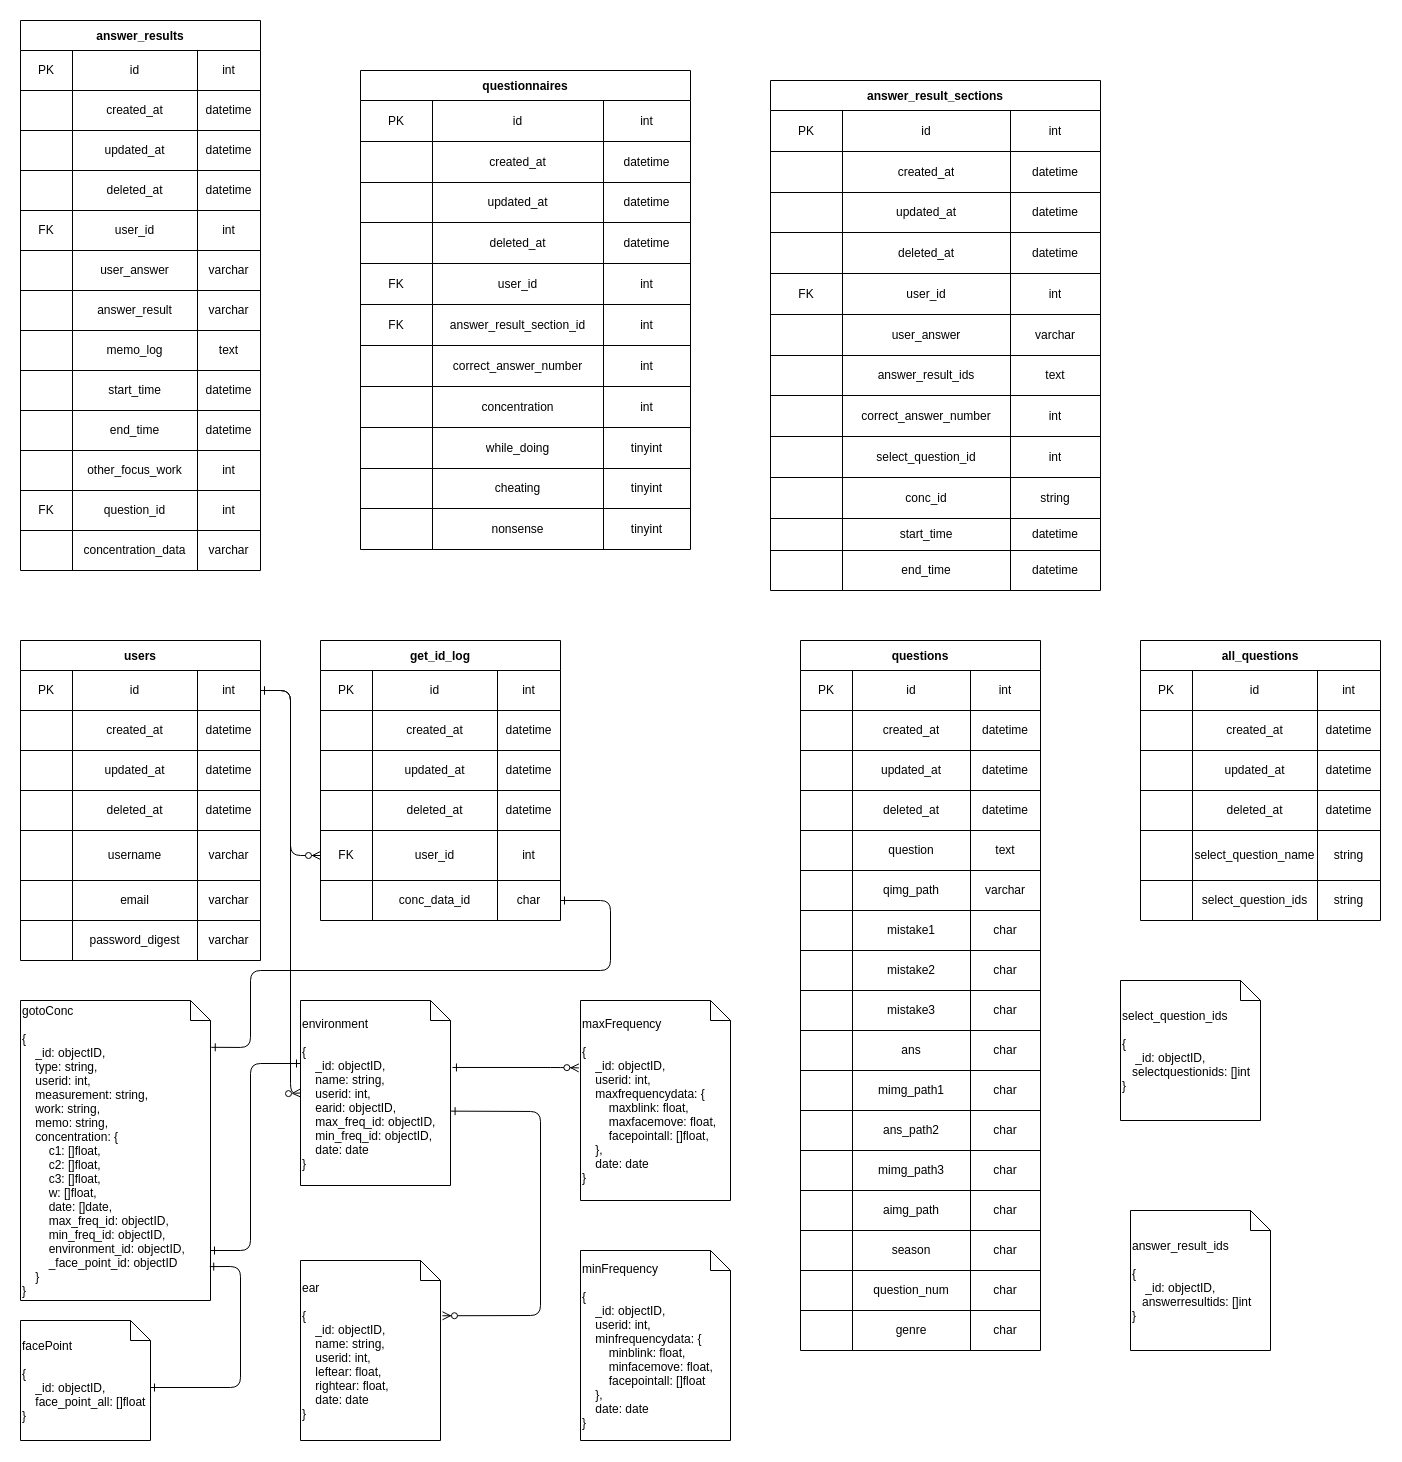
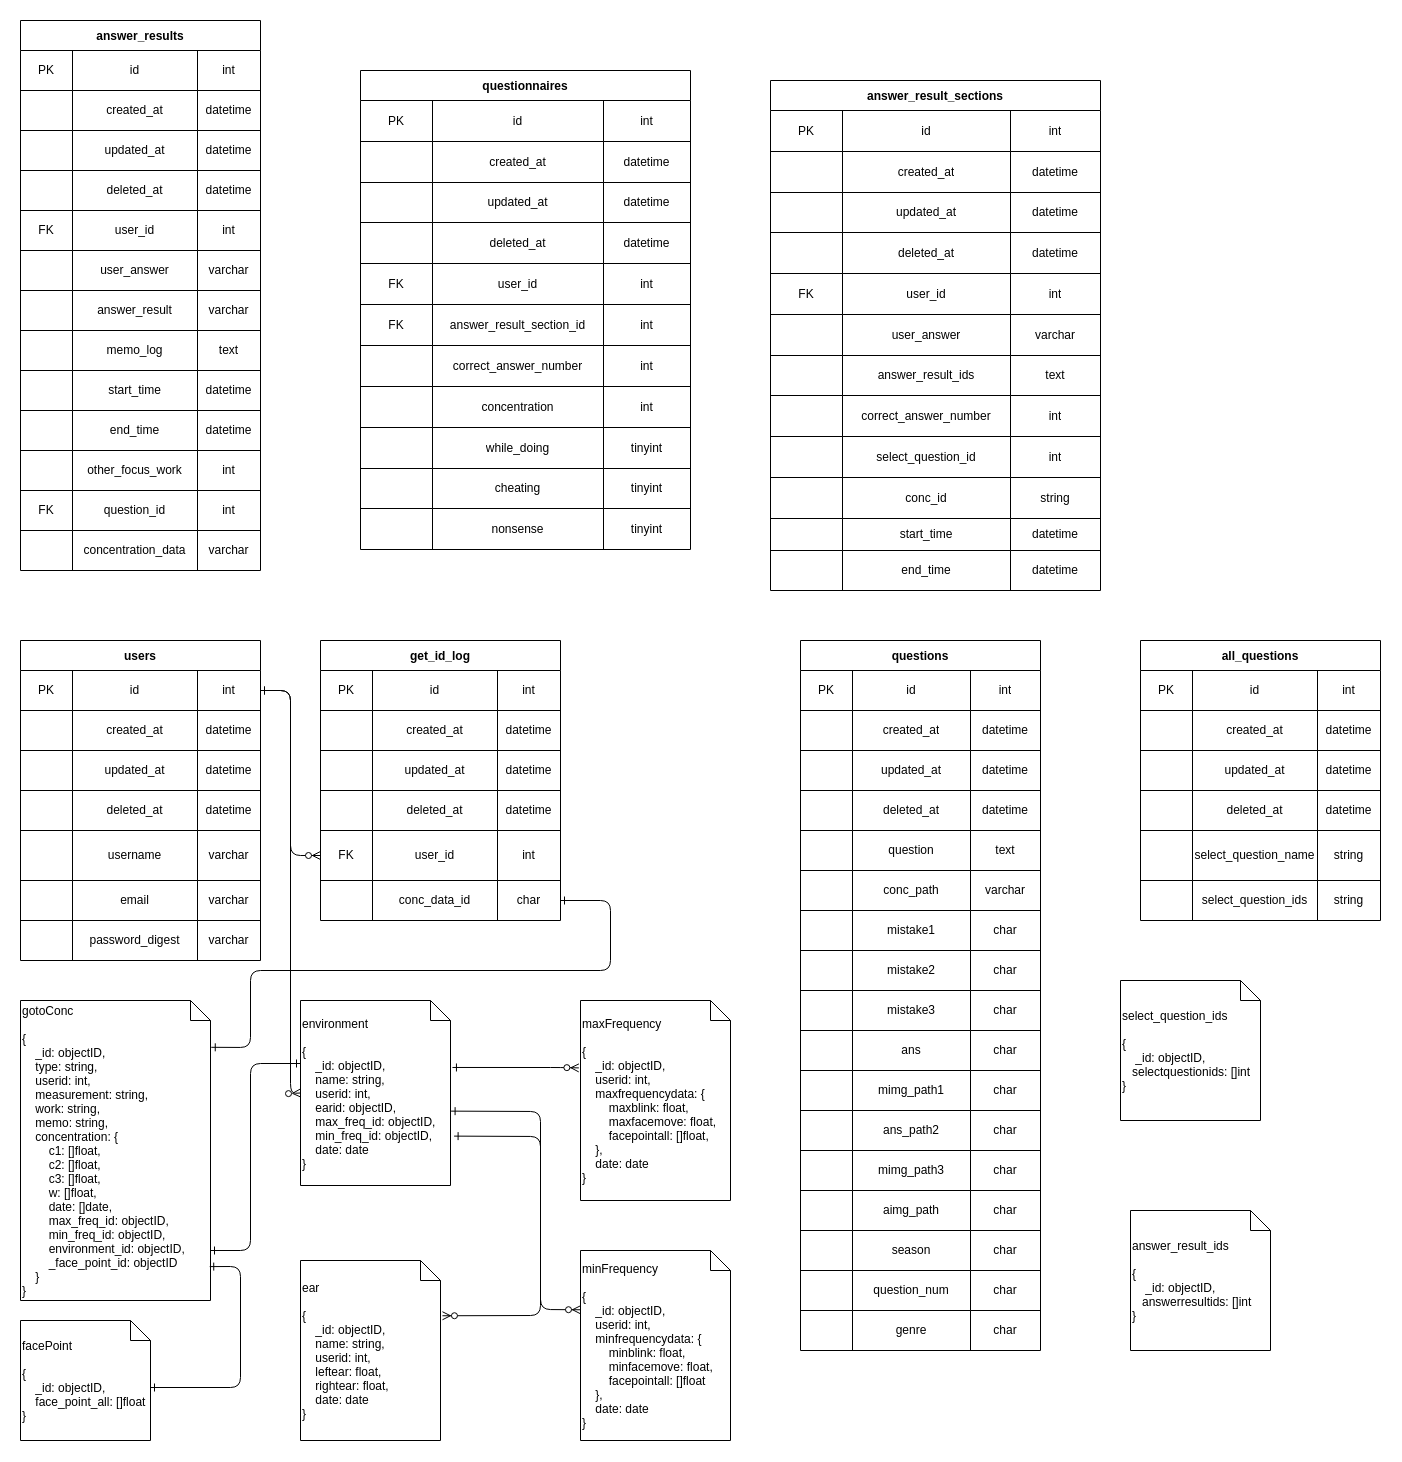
node "qimg_path": label "qimg_path" -> "conc_path"
edge "environment { _id: objectID, name: string, userid: int, earid: objectID, max_freq_id: objectID, min_freq_id: objectID, date: date }" -- "minFrequency { _id: objectID, userid: int, minfrequencydata: { minblink: float, minfacemove: float, facepointall: []float }, date: date }": added
